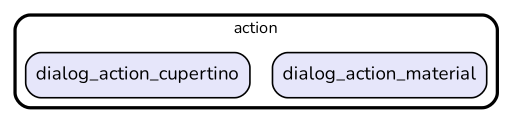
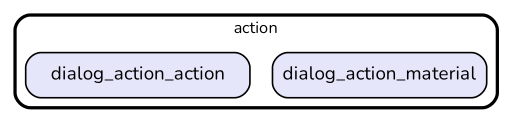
node "dialog_action_cupertino": label "dialog_action_cupertino" -> "dialog_action_action"
